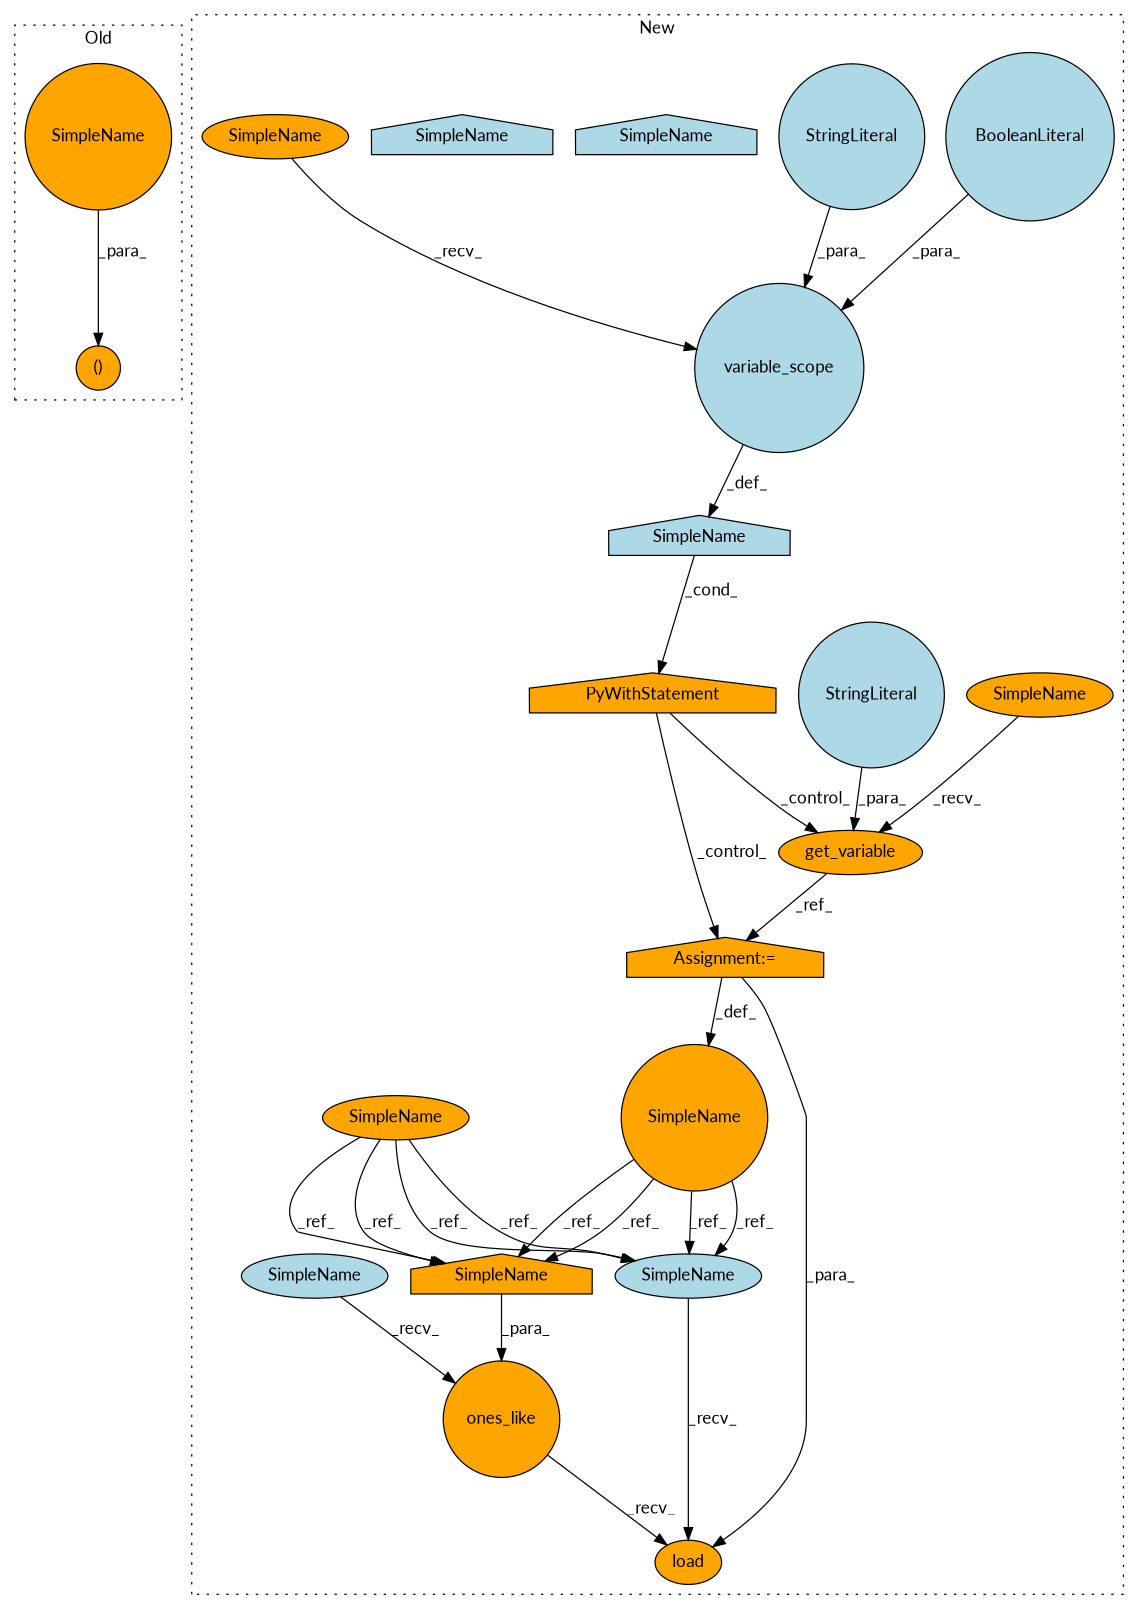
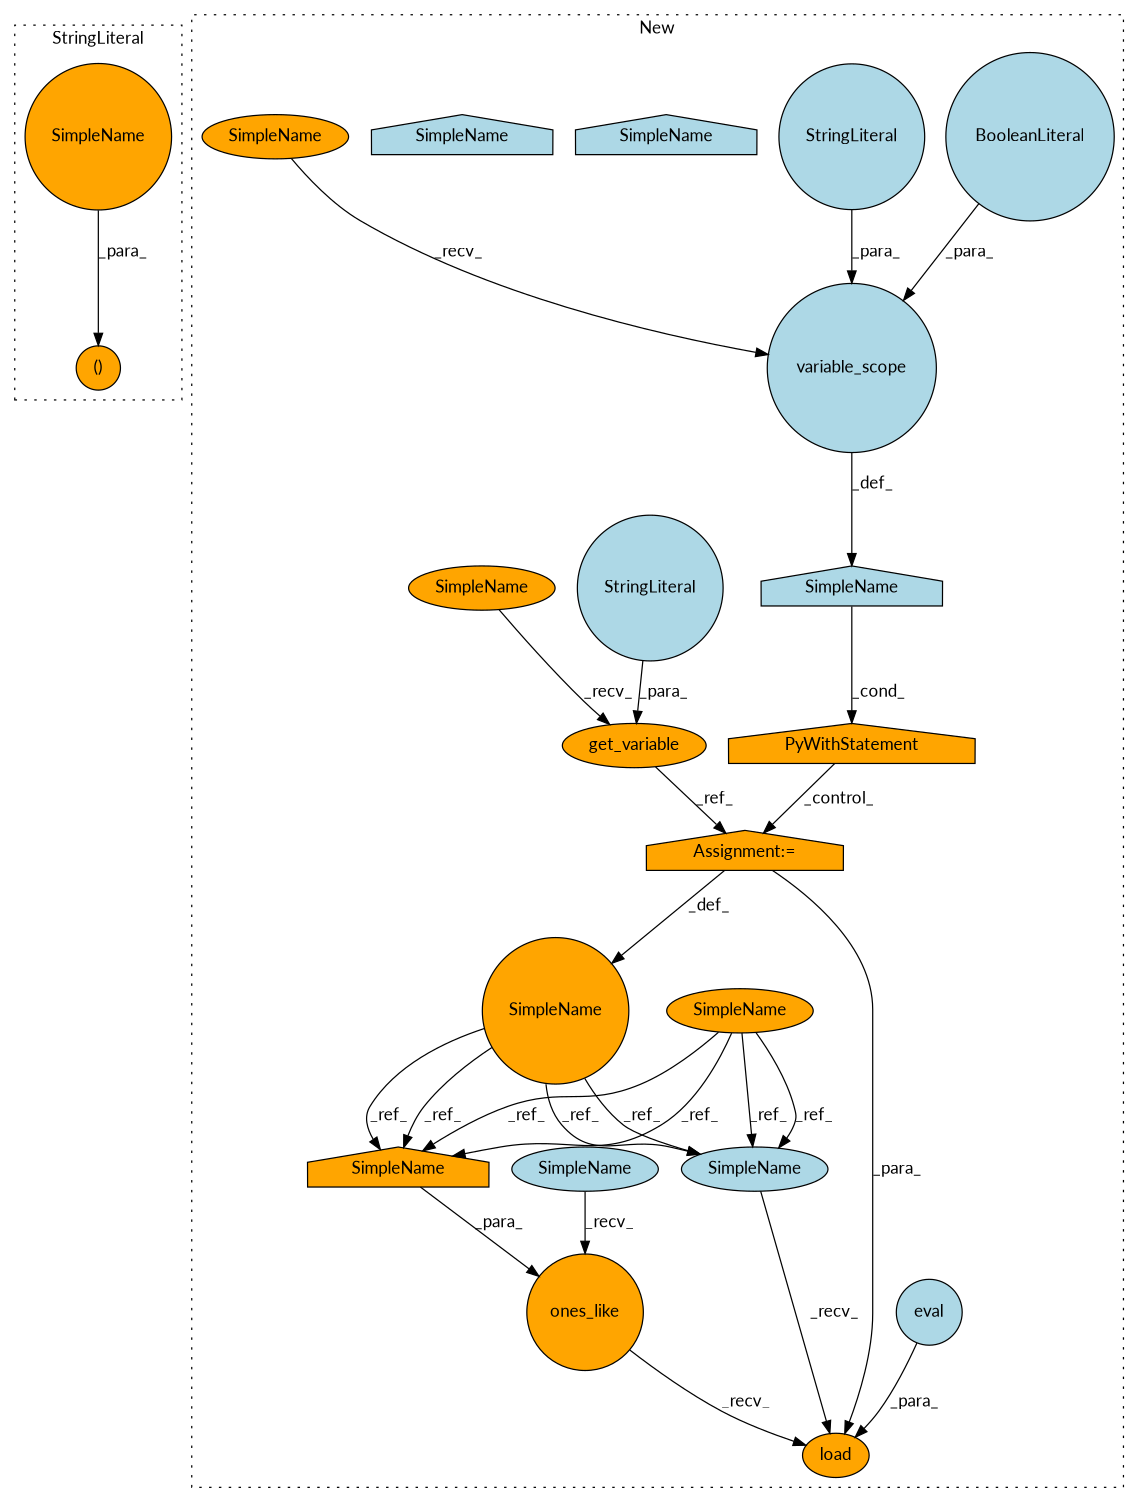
cluster "Old": label "Old" -> "StringLiteral"
edge "PyWithStatement" -> "get_variable": removed, label "_control_"
node "eval": added
